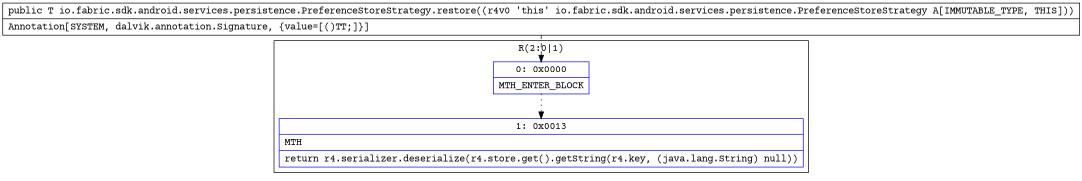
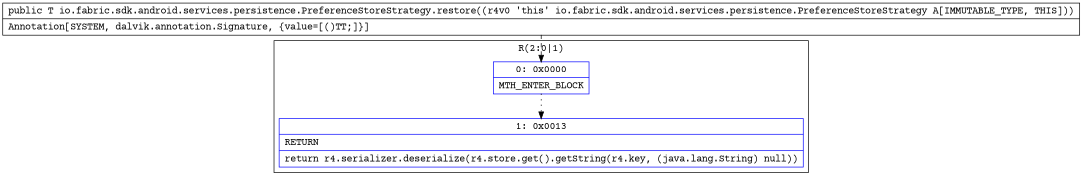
node "1: 0x0013": text "MTH" -> "RETURN"
